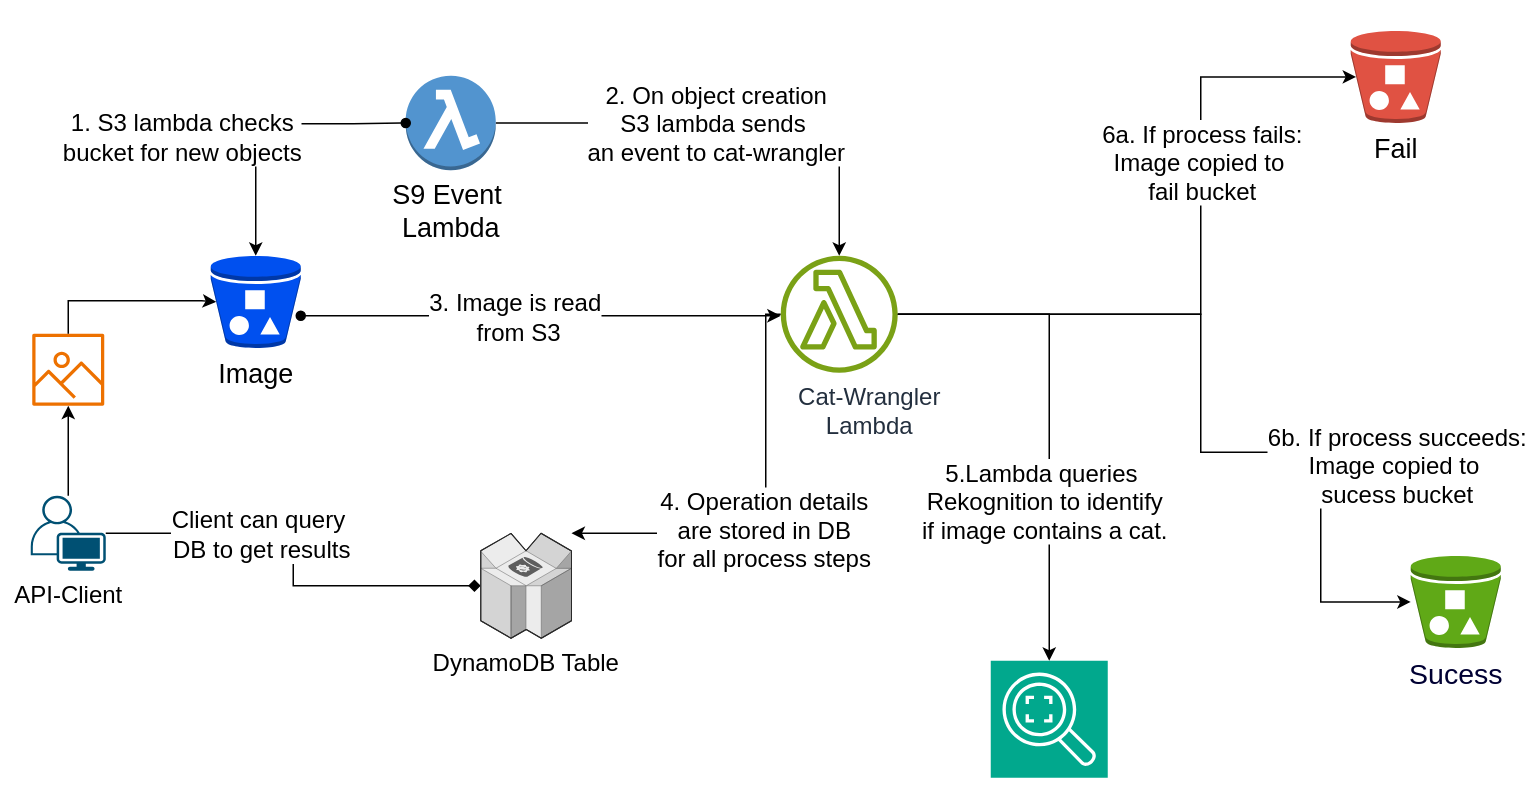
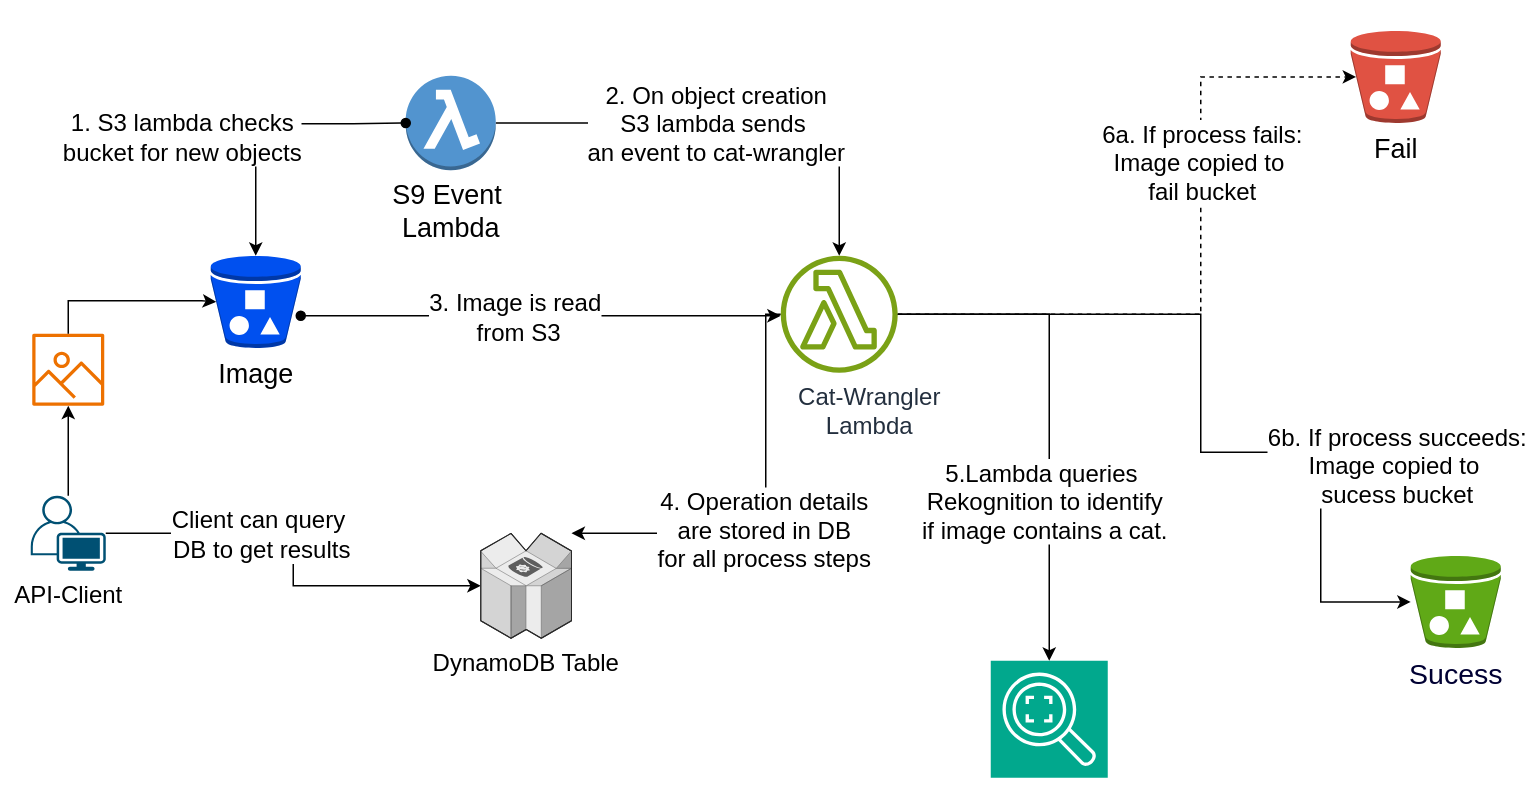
edge "Cat-Wrangler Lambda" -> "Fail": style solid -> dashed
edge "API-Client" -> "DynamoDB Table": arrowhead diamond -> classic
